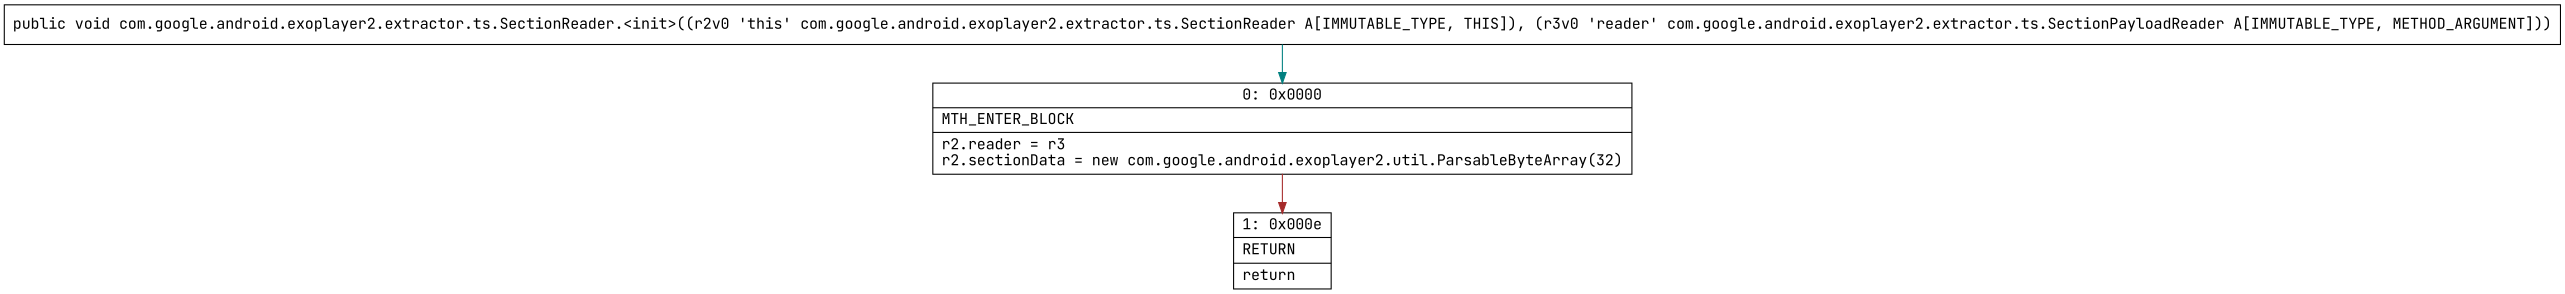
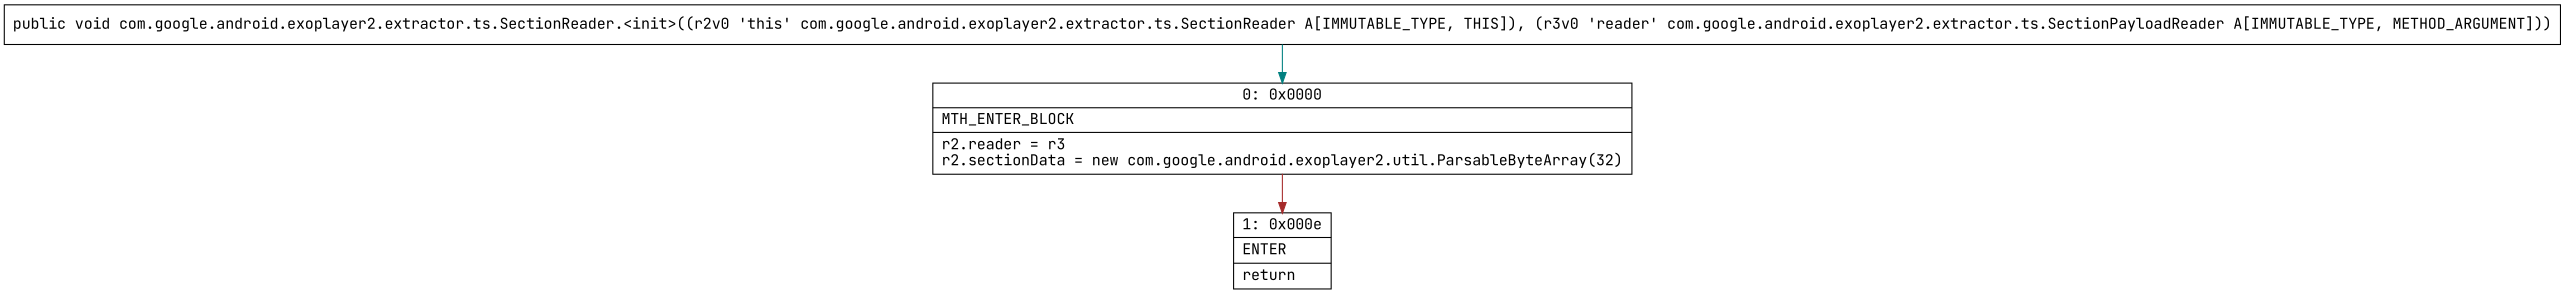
node "1: 0x000e": text "RETURN" -> "ENTER"
